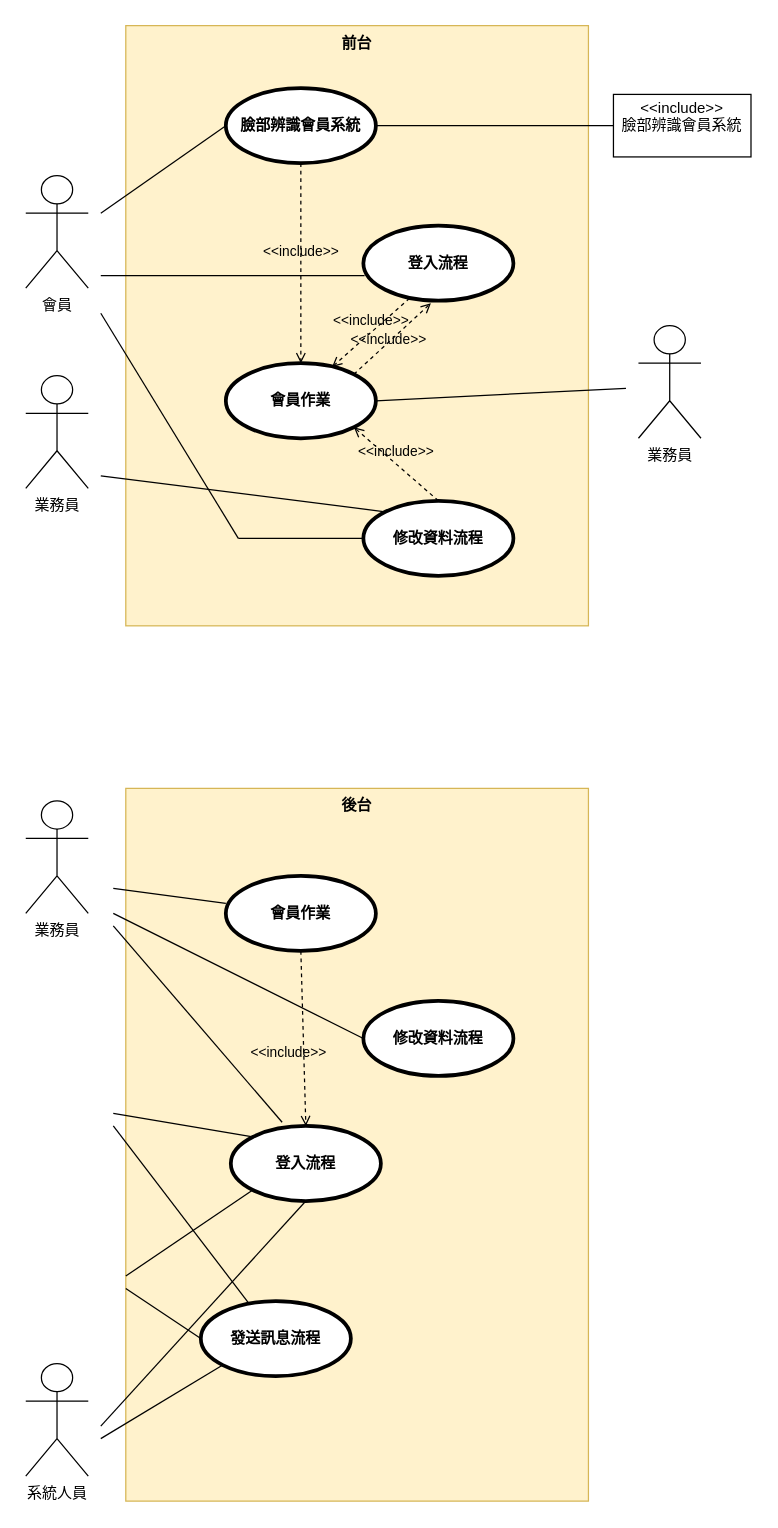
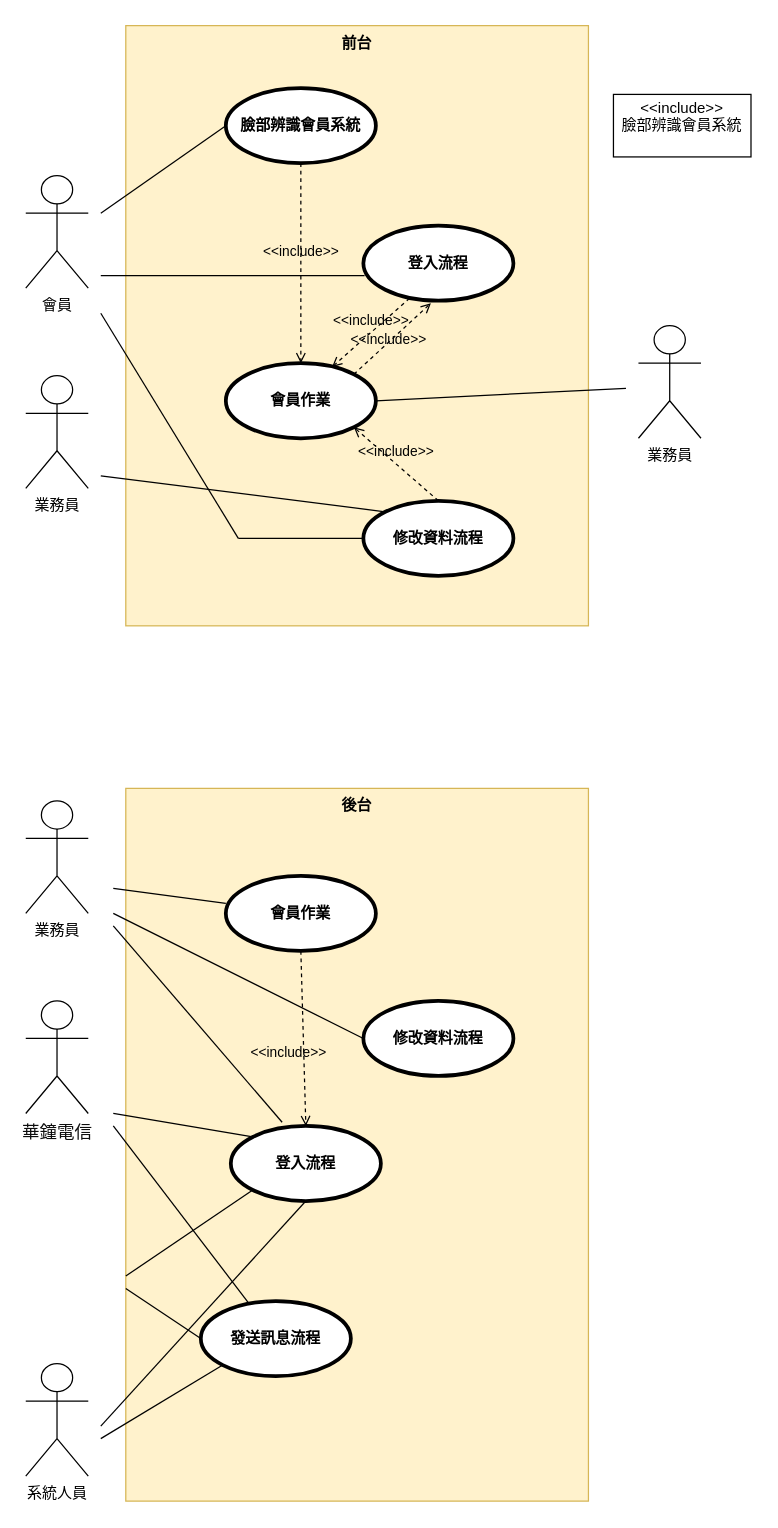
edge "臉部辨識會員系統" -- "<<include>> 臉部辨識會員系統": removed
node "華鐘電信": added
